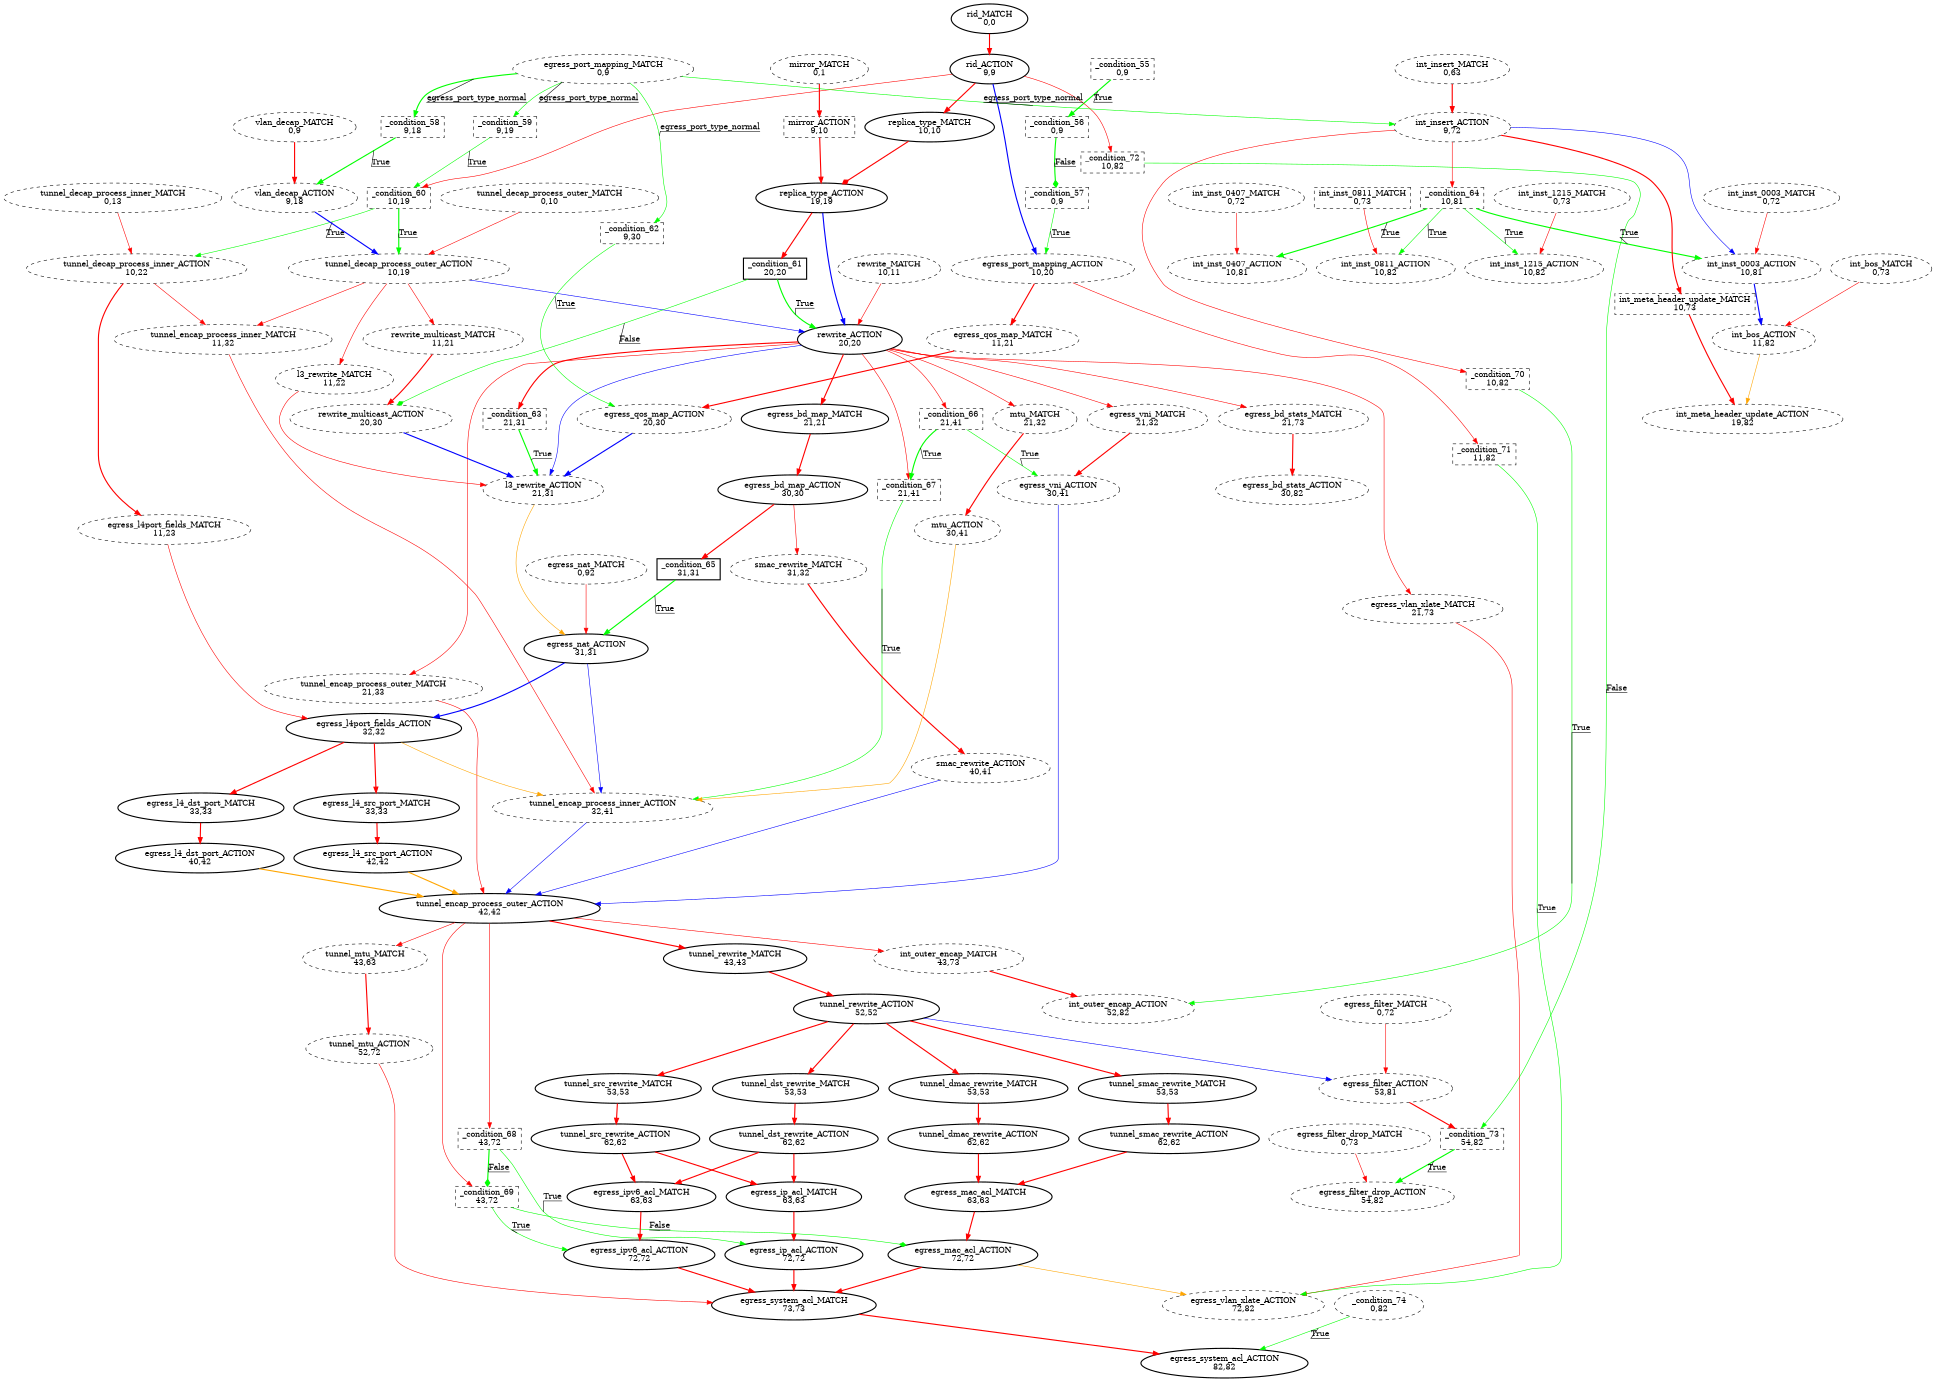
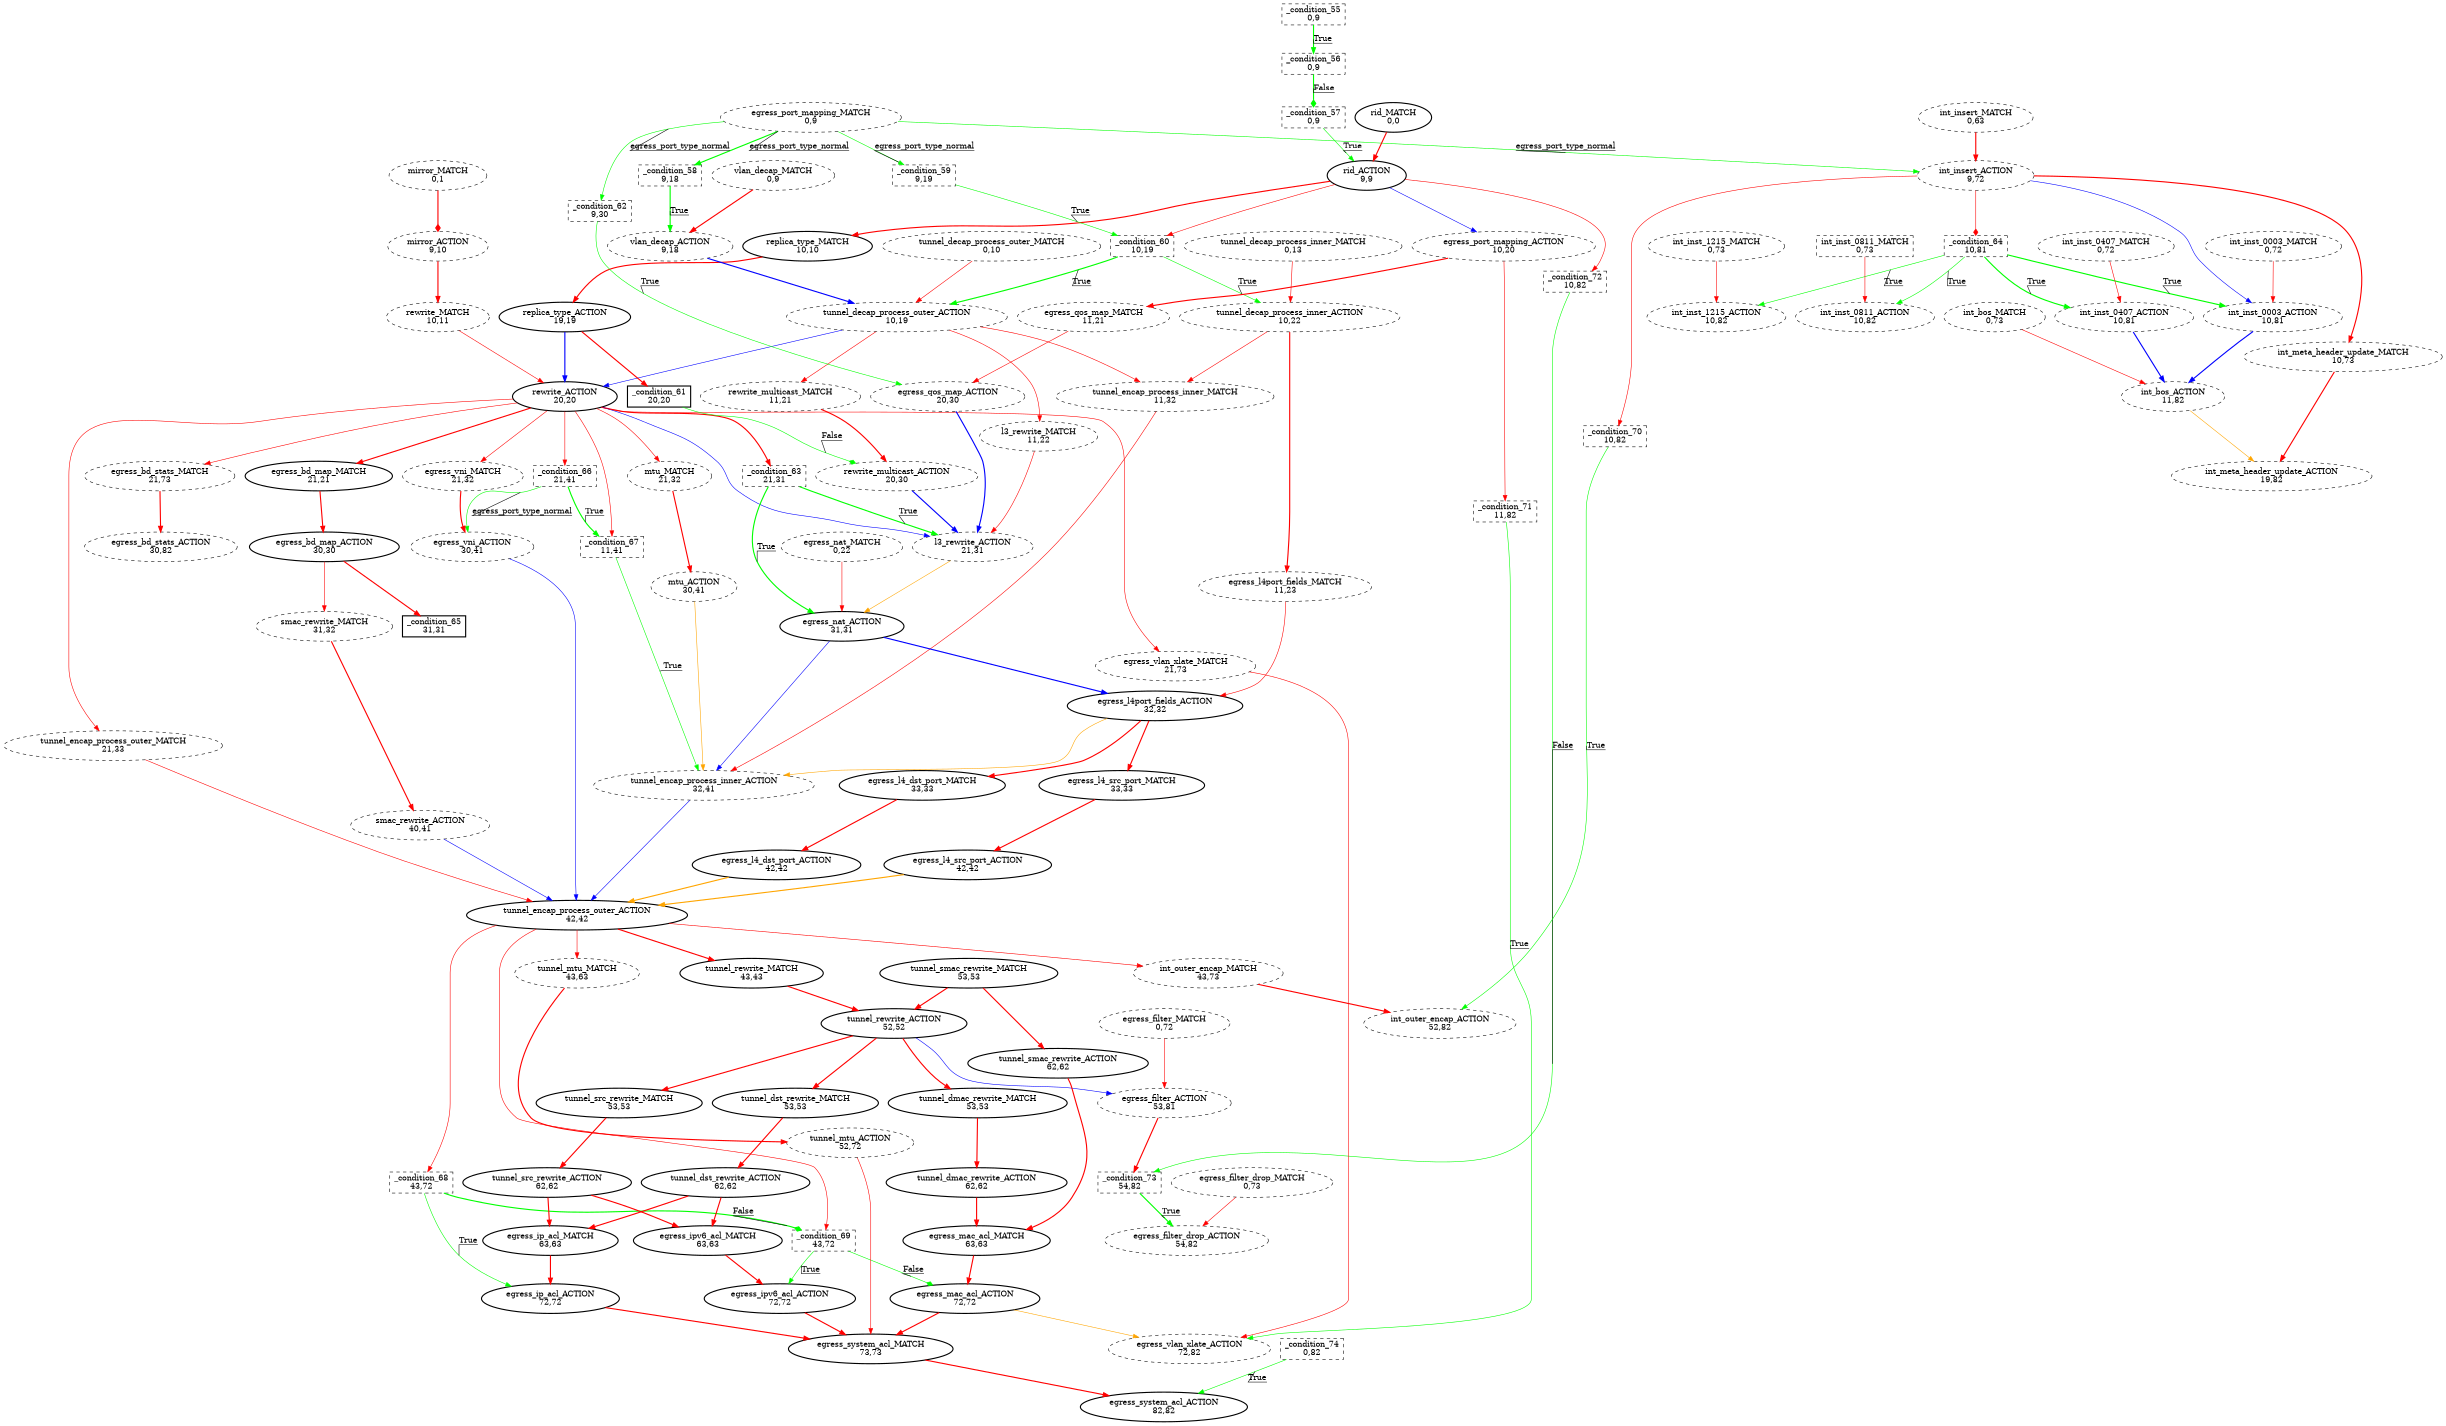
edge "mirror_MATCH 0,1" -> "mirror_ACTION 9,10": arrowhead normal -> diamond
node "mirror_ACTION 9,10": shape box -> ellipse
edge "mirror_ACTION 9,10" -> "replica_type_ACTION 19,19": now "mirror_ACTION 9,10" -> "rewrite_MATCH 10,11"
edge "replica_type_MATCH 10,10" -> "replica_type_ACTION 19,19": arrowhead diamond -> normal
edge "int_insert_ACTION 9,72" -> "_condition_64 10,81": arrowhead normal -> diamond
edge "rid_ACTION 9,9" -> "egress_port_mapping_ACTION 10,20": style bold -> solid
edge "_condition_57 0,9" -> "egress_port_mapping_ACTION 10,20": now "_condition_57 0,9" -> "rid_ACTION 9,9"
node "int_meta_header_update_MATCH 10,73": shape box -> ellipse
edge "_condition_61 20,20" -> "rewrite_ACTION 20,20": removed, label "True"
edge "int_inst_0407_ACTION 10,81" -> "int_bos_ACTION 11,82": added
edge "egress_qos_map_MATCH 11,21" -> "egress_qos_map_ACTION 20,30": style bold -> solid
edge "_condition_66 21,41" -> "egress_vni_ACTION 30,41": label "True" -> "egress_port_type_normal"
node "_condition_67 21,41": label "_condition_67 21,41" -> "_condition_67 11,41"
node "egress_nat_MATCH 0,92": label "egress_nat_MATCH 0,92" -> "egress_nat_MATCH 0,22"
edge "_condition_65 31,31" -> "egress_nat_ACTION 31,31": now "_condition_63 21,31" -> "egress_nat_ACTION 31,31"
node "egress_l4_dst_port_ACTION 40,42": label "egress_l4_dst_port_ACTION 40,42" -> "egress_l4_dst_port_ACTION 42,42"
edge "tunnel_rewrite_ACTION 52,52" -> "tunnel_smac_rewrite_MATCH 53,53": reversed
node "_condition_74 0,82": shape ellipse -> box
